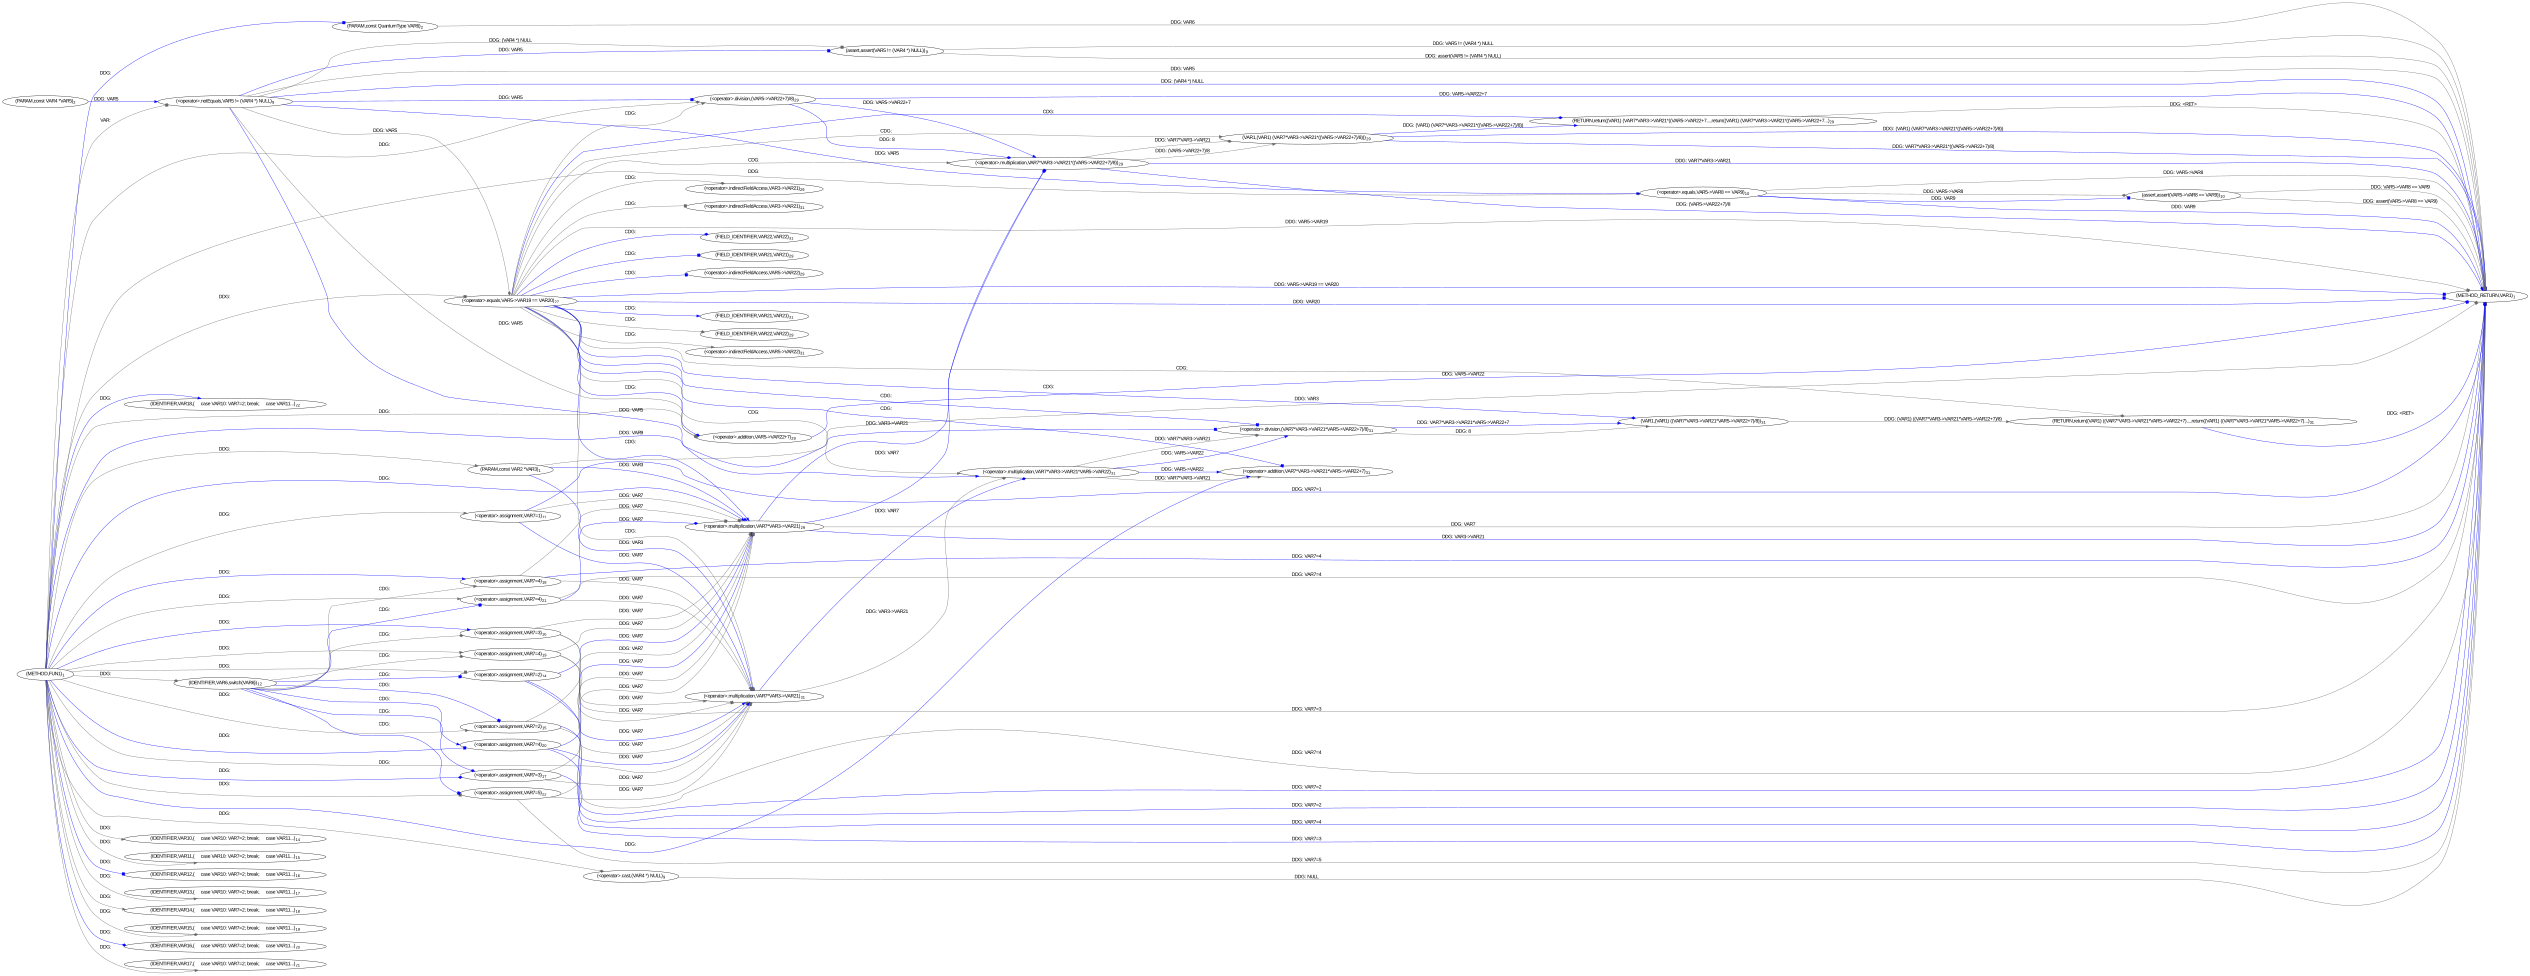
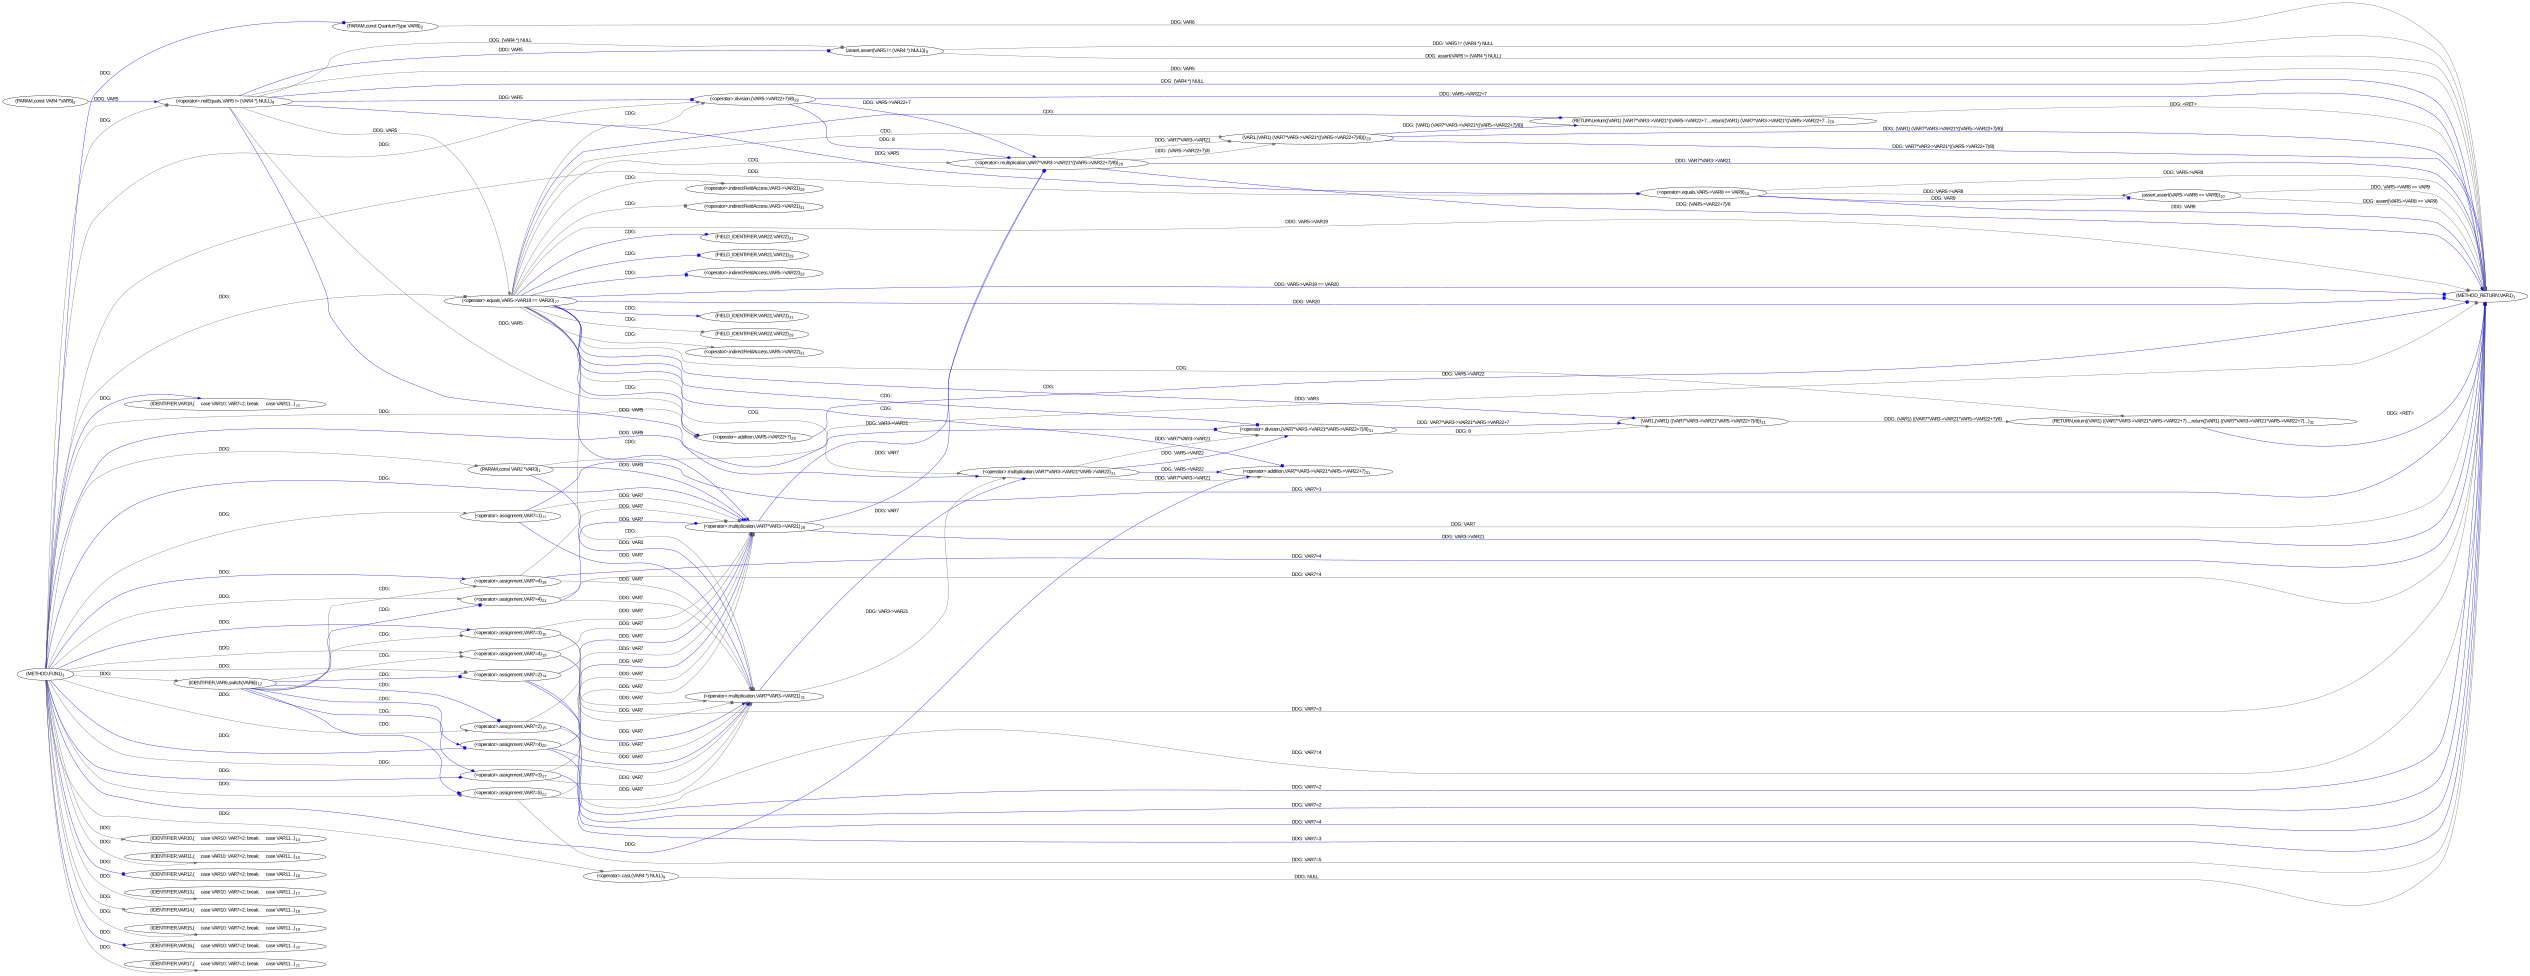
edge "(METHOD,FUN1)" -> "(<operator>.notEquals,VAR5 != (VAR4 *) NULL)": label "VAR: " -> "DDG: "
